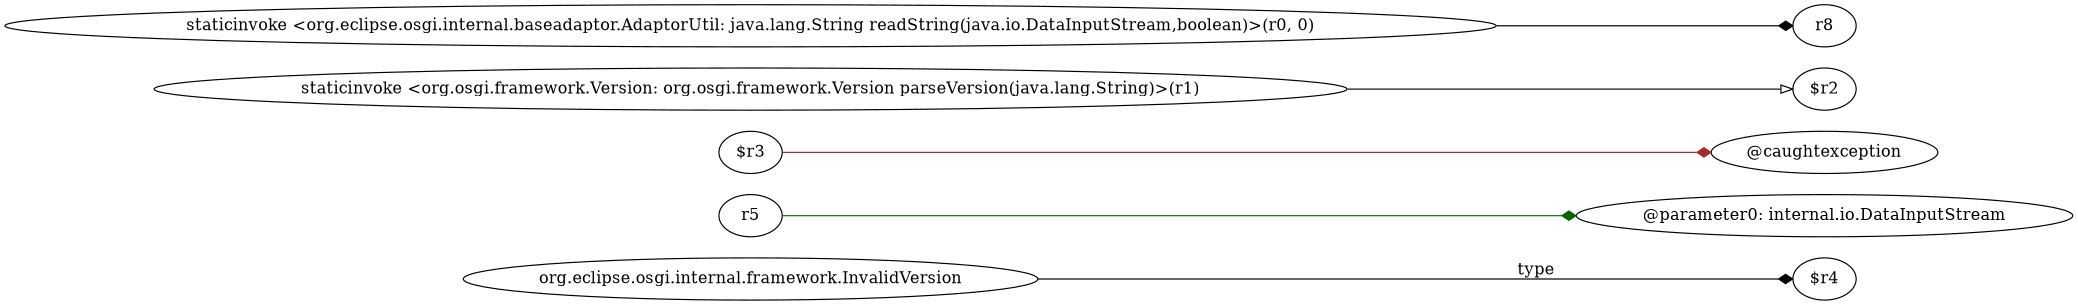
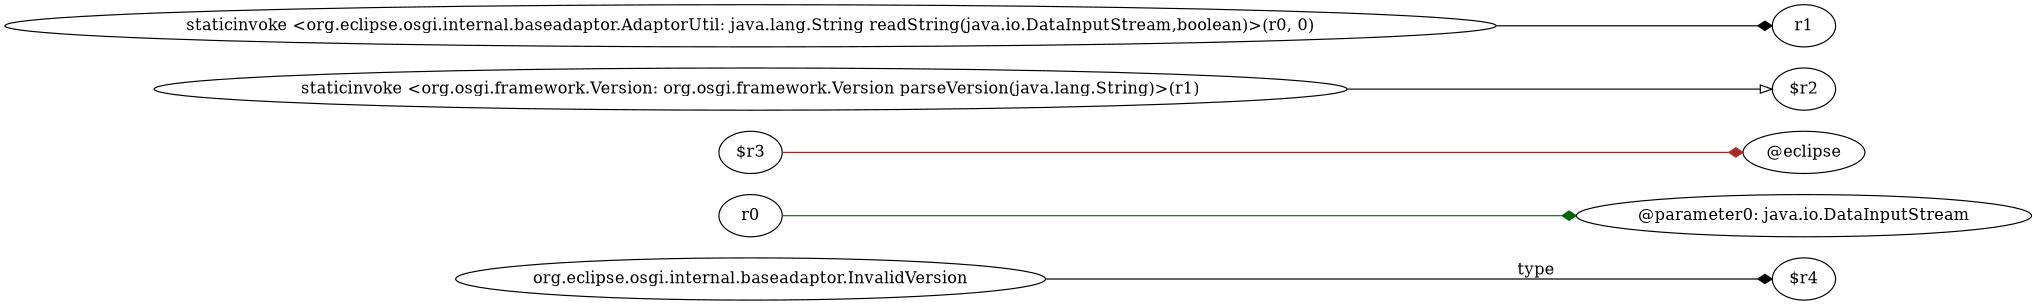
node "r8": label "r8" -> "r1"
node "@caughtexception": label "@caughtexception" -> "@eclipse"
node "r5": label "r5" -> "r0"
node "@parameter0: internal.io.DataInputStream": label "@parameter0: internal.io.DataInputStream" -> "@parameter0: java.io.DataInputStream"
node "org.eclipse.osgi.internal.framework.InvalidVersion": label "org.eclipse.osgi.internal.framework.InvalidVersion" -> "org.eclipse.osgi.internal.baseadaptor.InvalidVersion"
